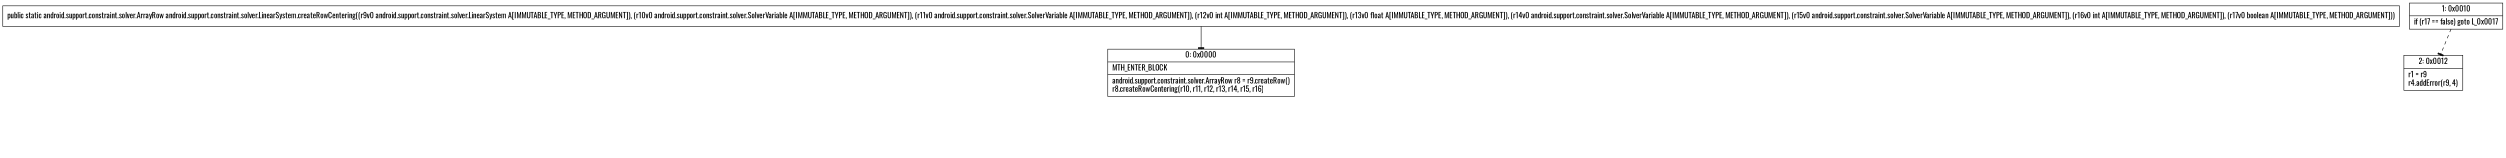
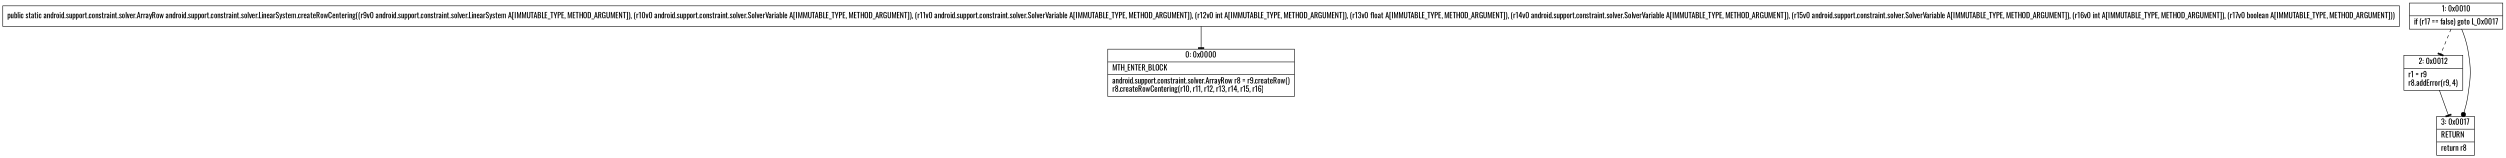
node "2: 0x0012": text "r4.addError(r9, 4)" -> "r8.addError(r9, 4)"
node "3: 0x0017": added
